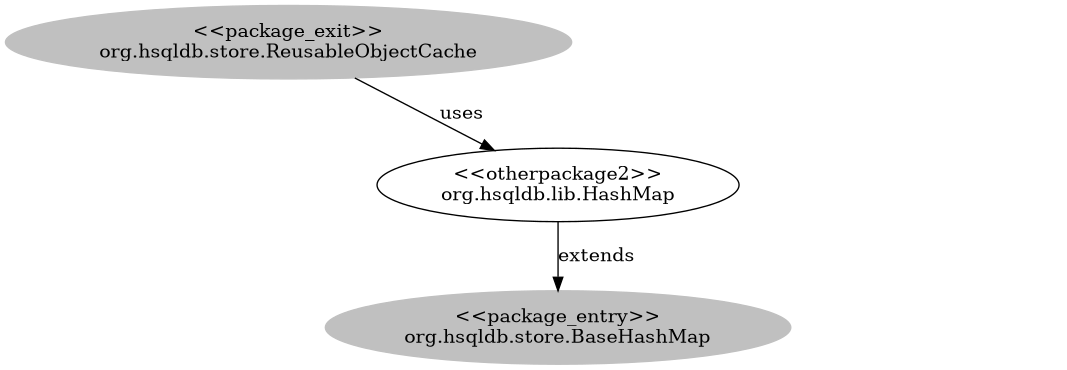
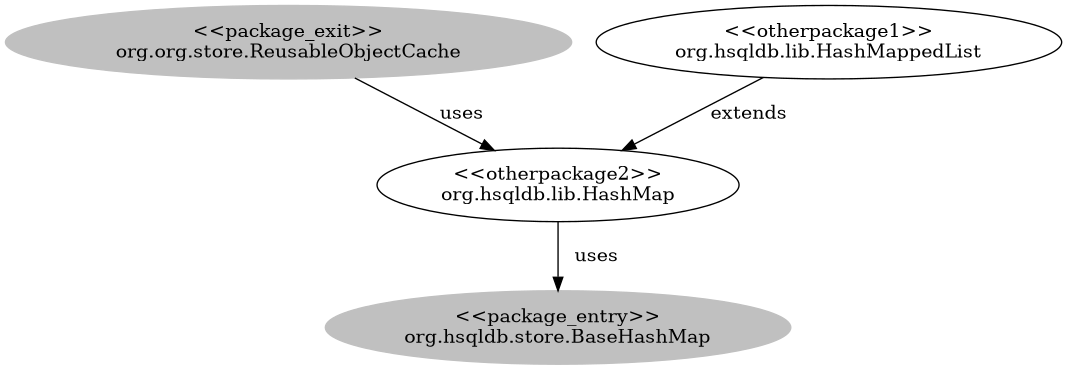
node "<<package_exit>> org.hsqldb.store.ReusableObjectCache": label "<<package_exit>> org.hsqldb.store.ReusableObjectCache" -> "<<package_exit>> org.org.store.ReusableObjectCache"
node "<<otherpackage1>> org.hsqldb.lib.HashMappedList": added
edge "<<otherpackage2>> org.hsqldb.lib.HashMap" -> "<<package_entry>> org.hsqldb.store.BaseHashMap": label "extends" -> "uses"
